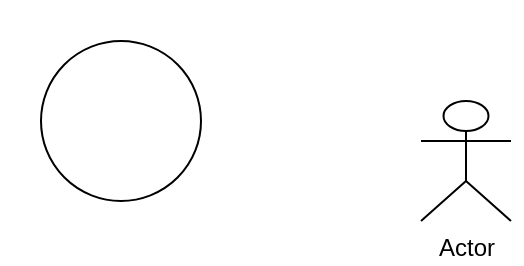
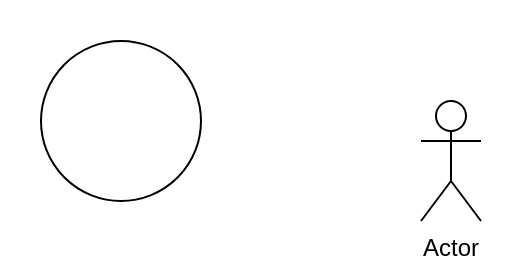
node "Actor": size 90x120 -> 60x120
